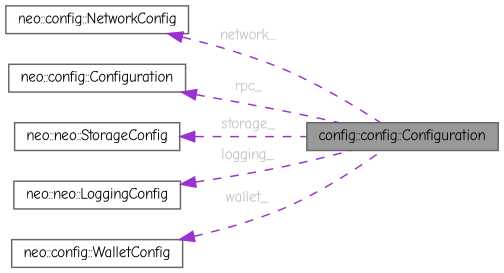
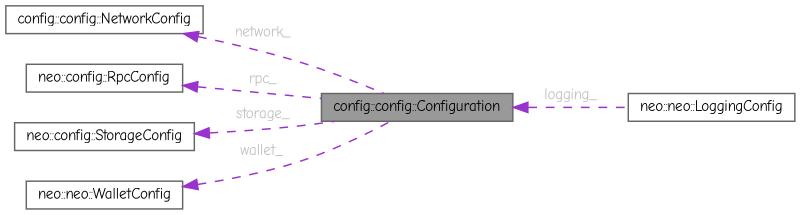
node "neo::config::NetworkConfig": label "neo::config::NetworkConfig" -> "config::config::NetworkConfig"
node "neo::config::Configuration": label "neo::config::Configuration" -> "neo::config::RpcConfig"
node "neo::neo::StorageConfig": label "neo::neo::StorageConfig" -> "neo::config::StorageConfig"
edge "config::config::Configuration" -> "neo::neo::LoggingConfig": reversed
node "neo::config::WalletConfig": label "neo::config::WalletConfig" -> "neo::neo::WalletConfig"
